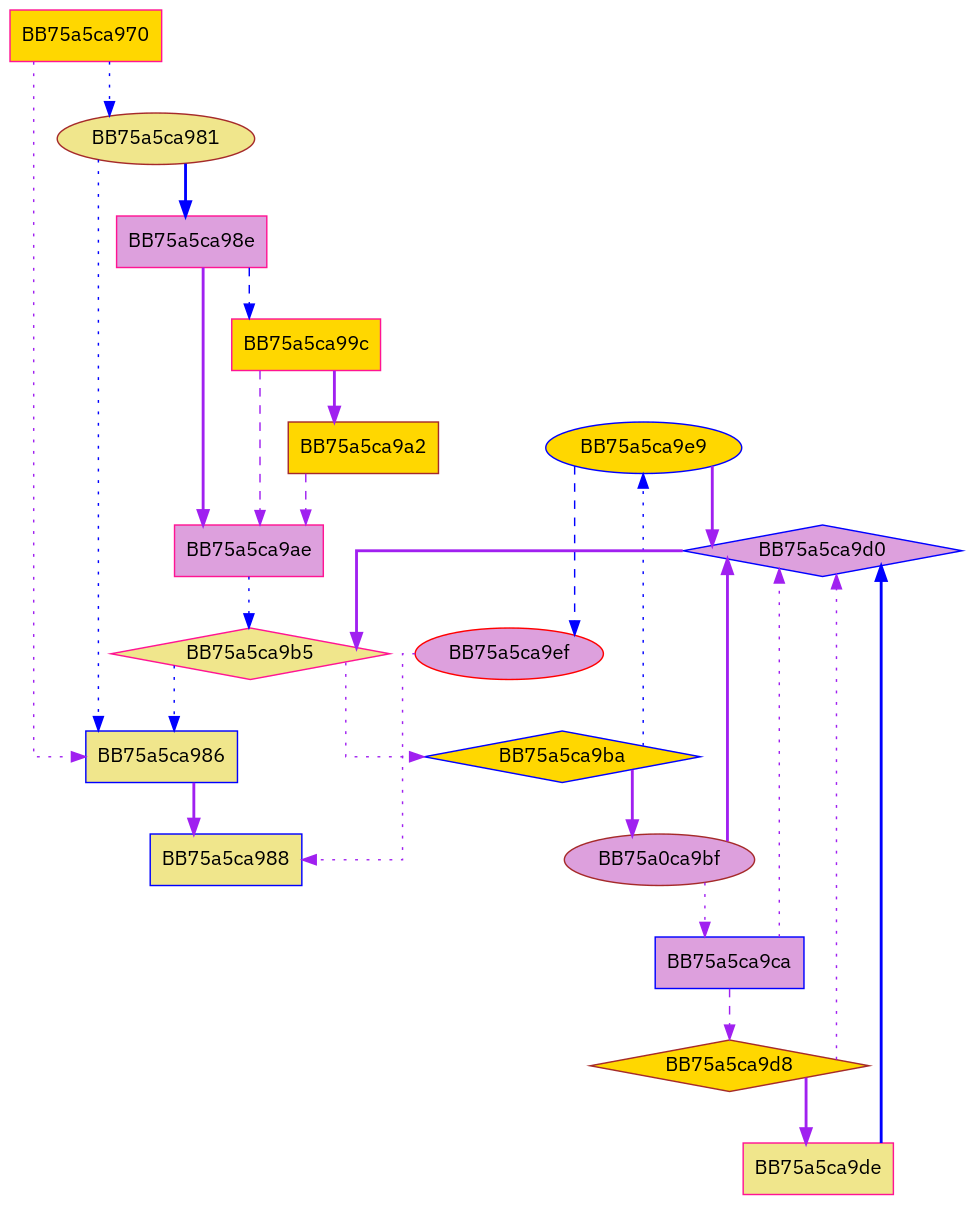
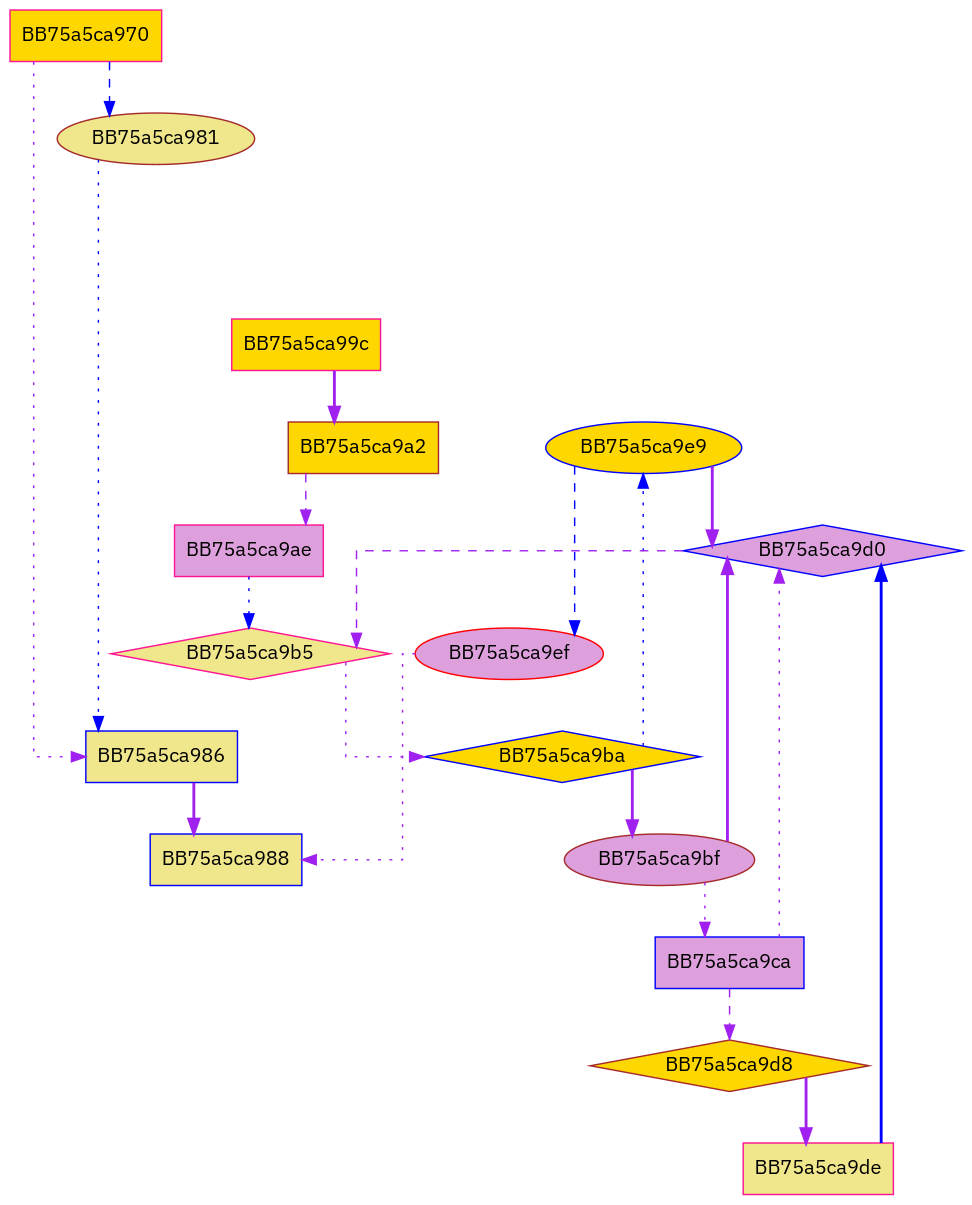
edge "BB75a5ca970" -> "BB75a5ca981": style dotted -> dashed
node "BB75a5ca98e": removed
edge "BB75a5ca99c" -> "BB75a5ca9ae": removed
edge "BB75a5ca9d0" -> "BB75a5ca9b5": style bold -> dashed
edge "BB75a5ca9b5" -> "BB75a5ca986": removed
edge "BB75a5ca9d8" -> "BB75a5ca9d0": removed
node "BB75a0ca9bf": label "BB75a0ca9bf" -> "BB75a5ca9bf"
